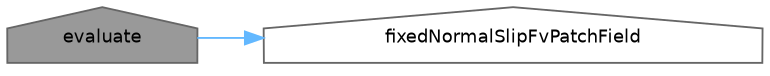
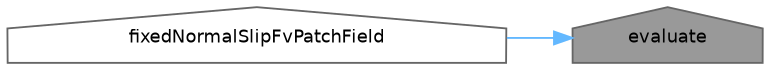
edge "evaluate" -> "fixedNormalSlipFvPatchField": reversed
